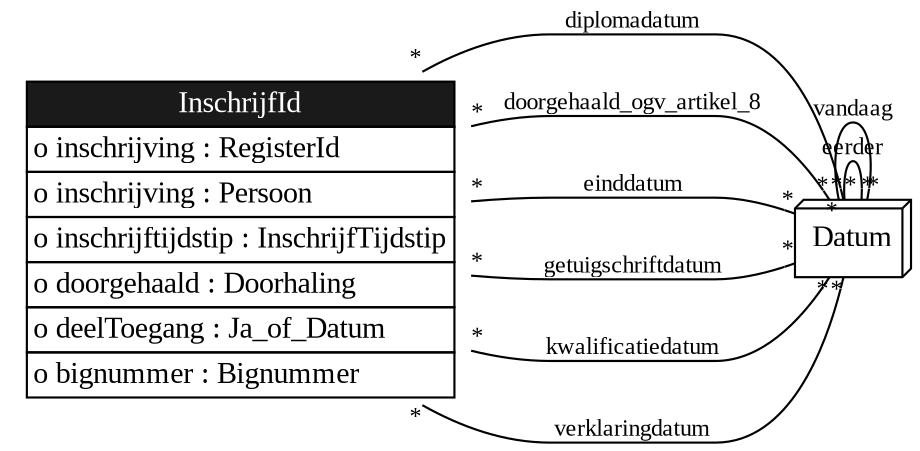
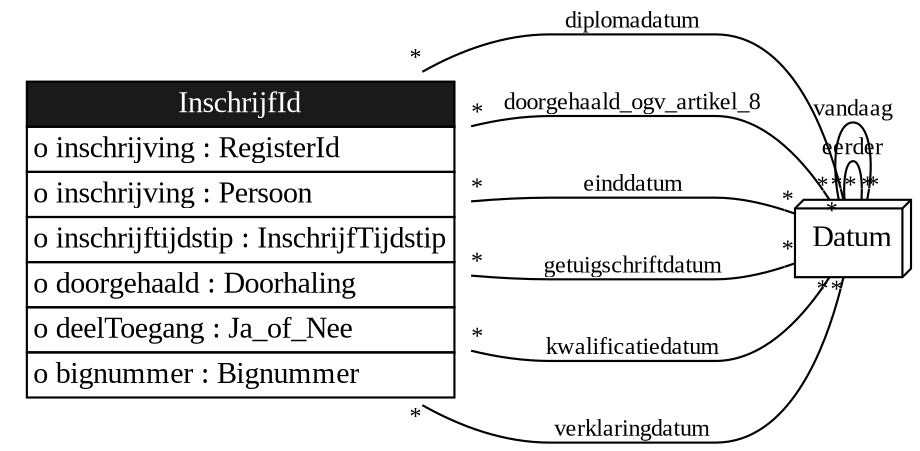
node "InschrijfId": text "o deelToegang : Ja_of_Datum" -> "o deelToegang : Ja_of_Nee"
